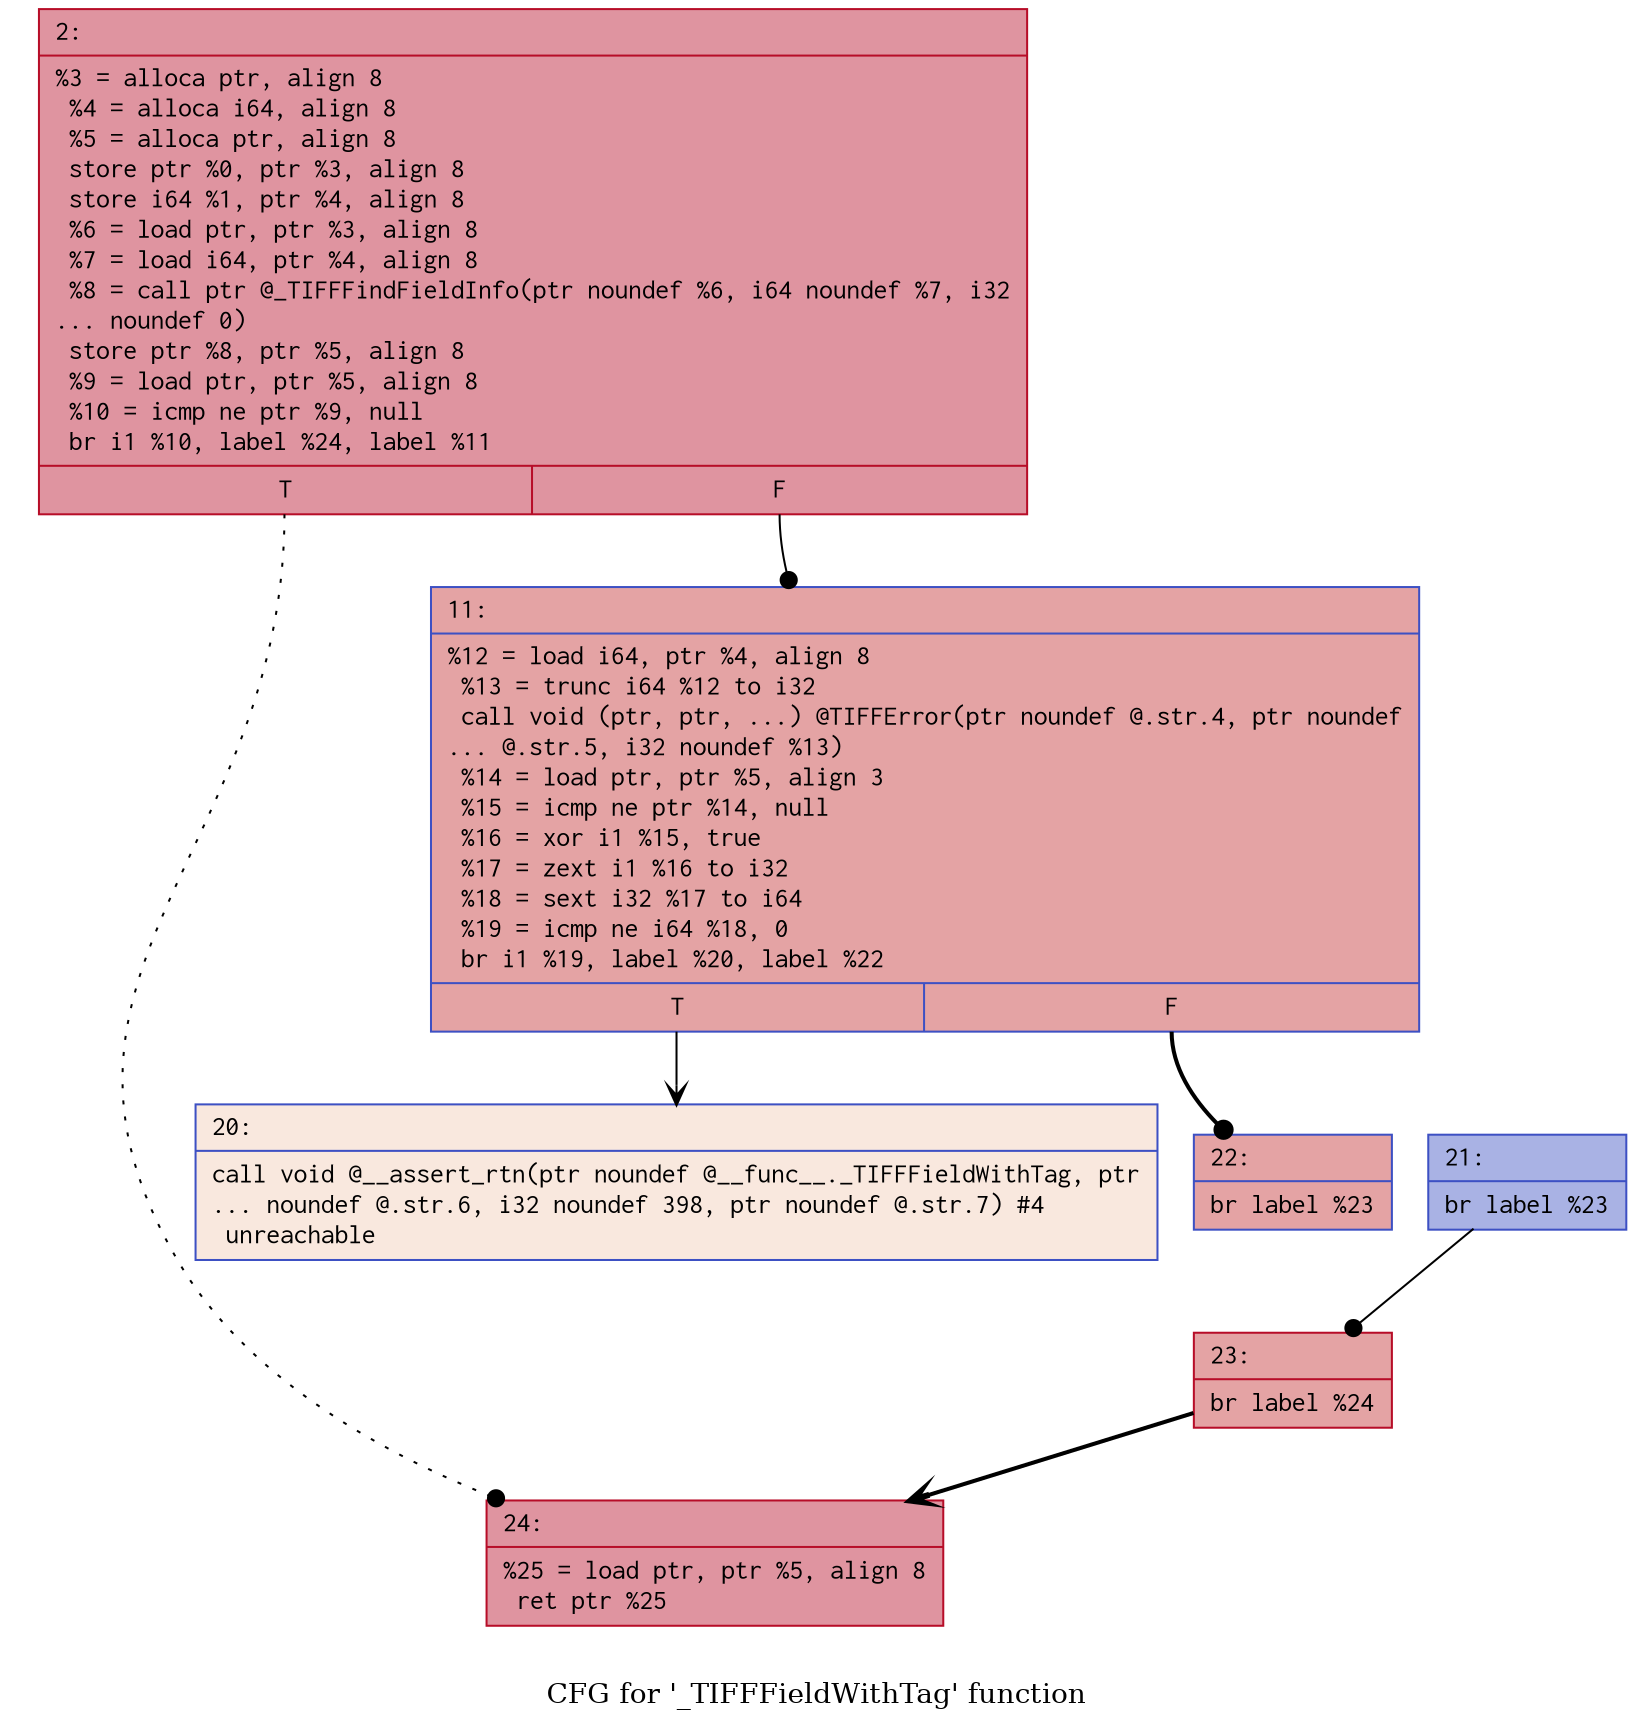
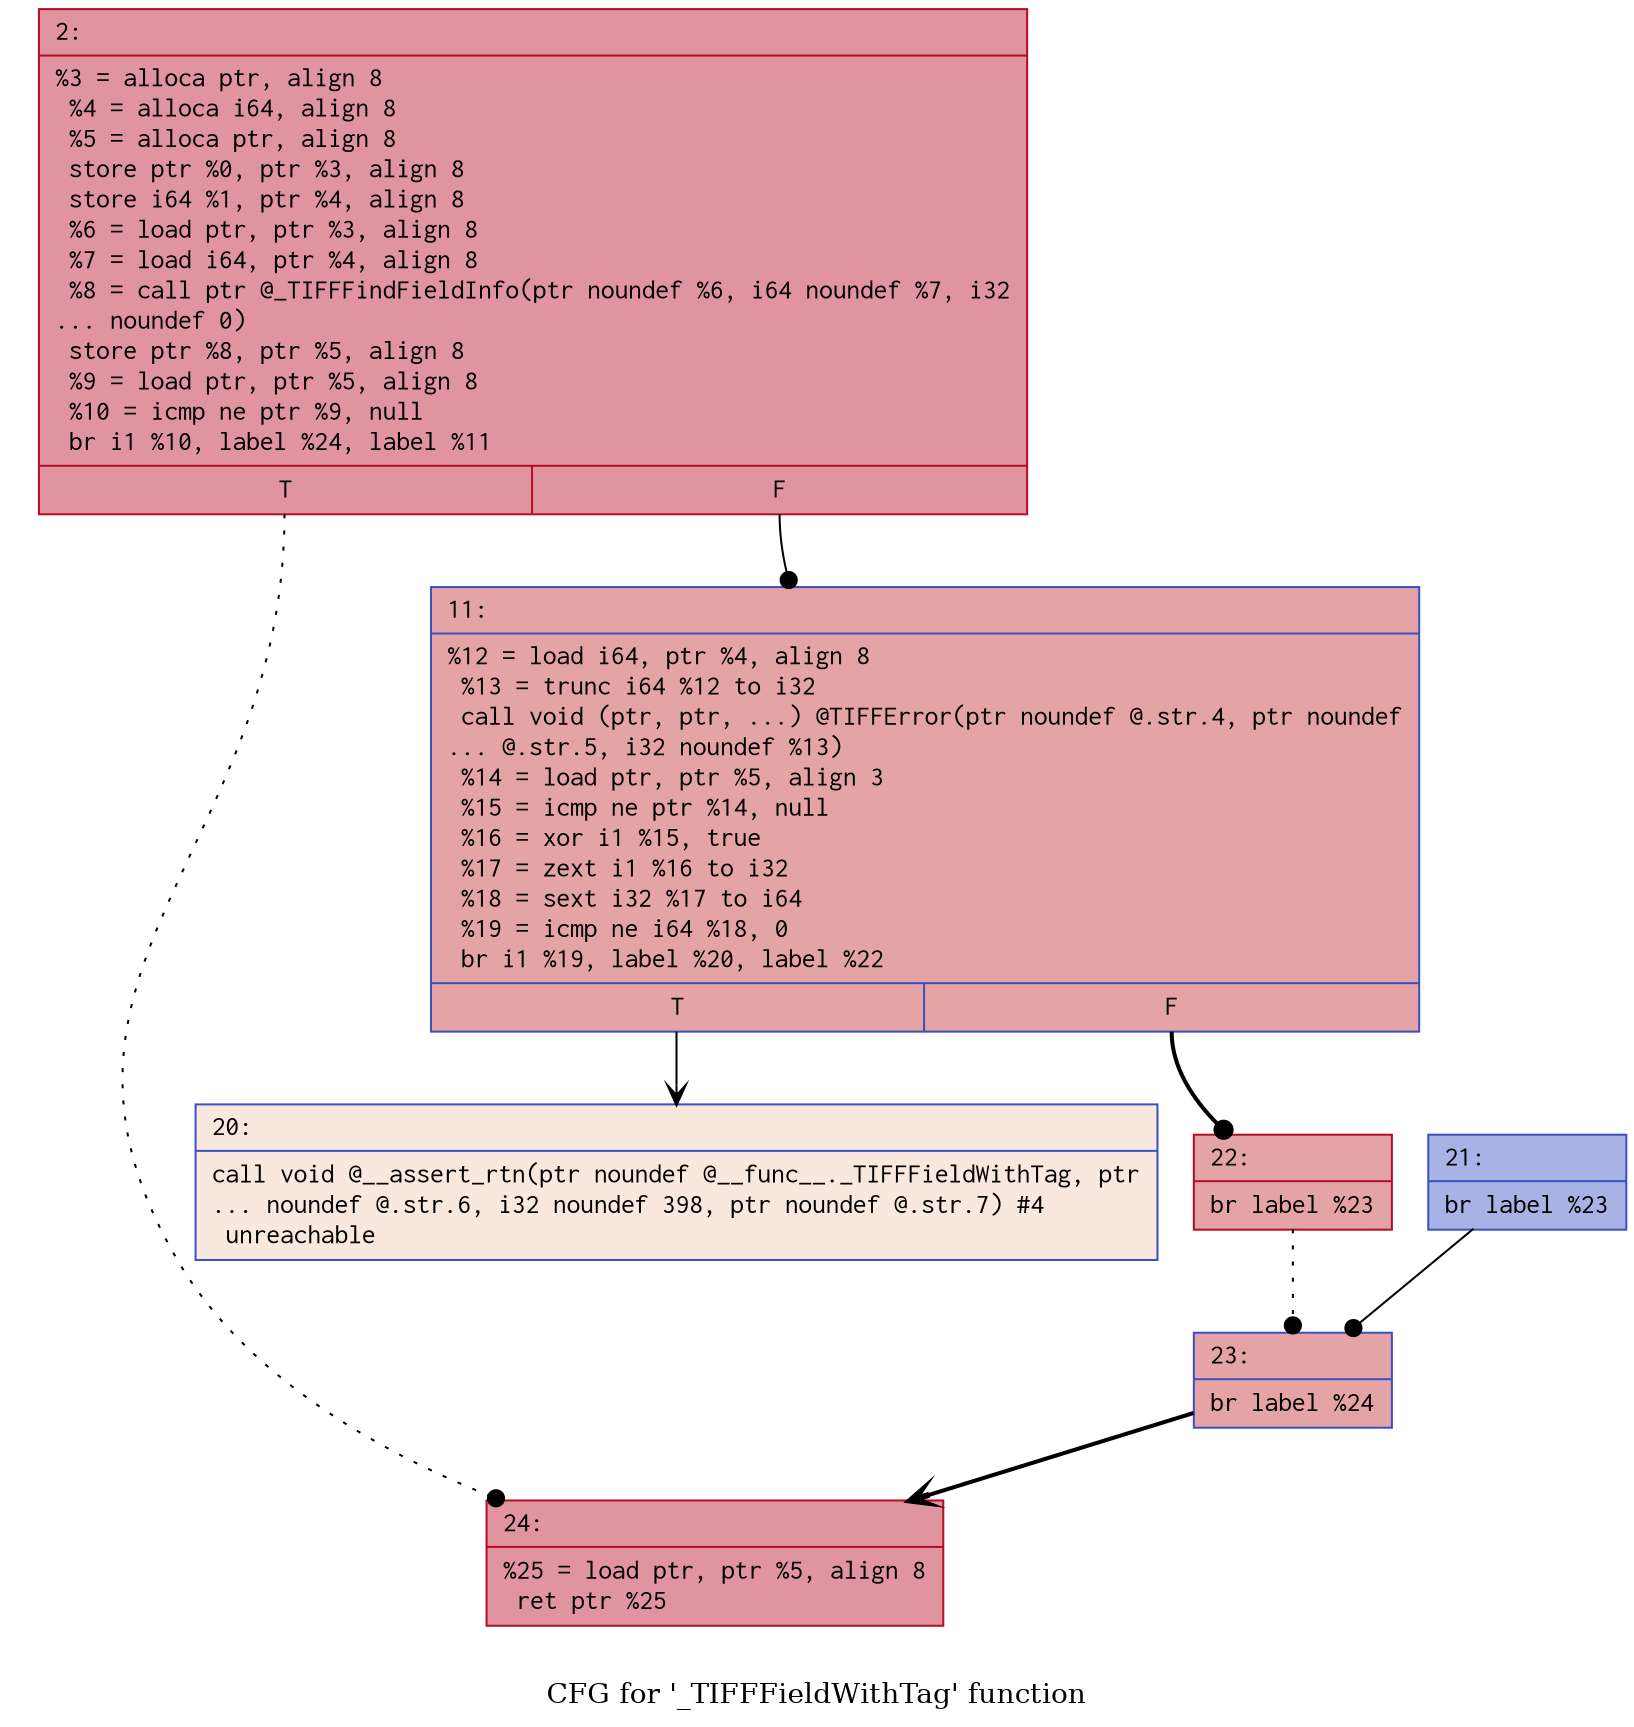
node "22:": color #3d50c3ff -> #b70d28ff
edge "22:" -> "23:": added
node "23:": color #b70d28ff -> #3d50c3ff
